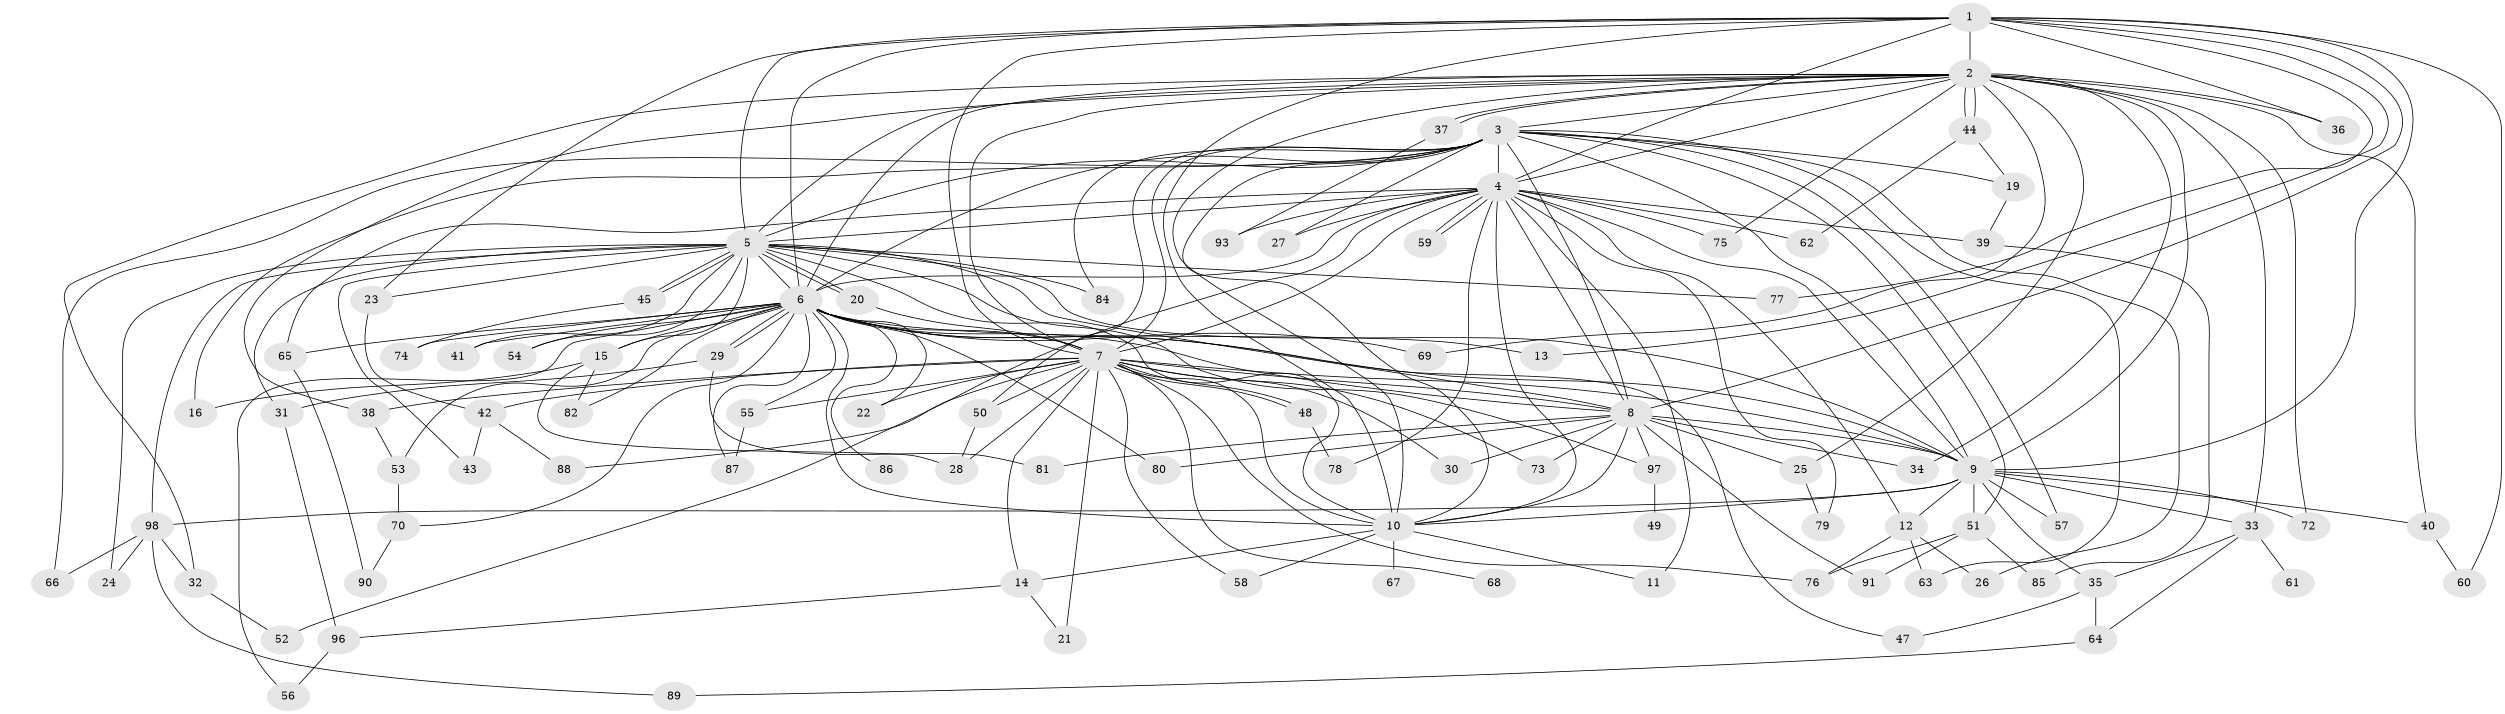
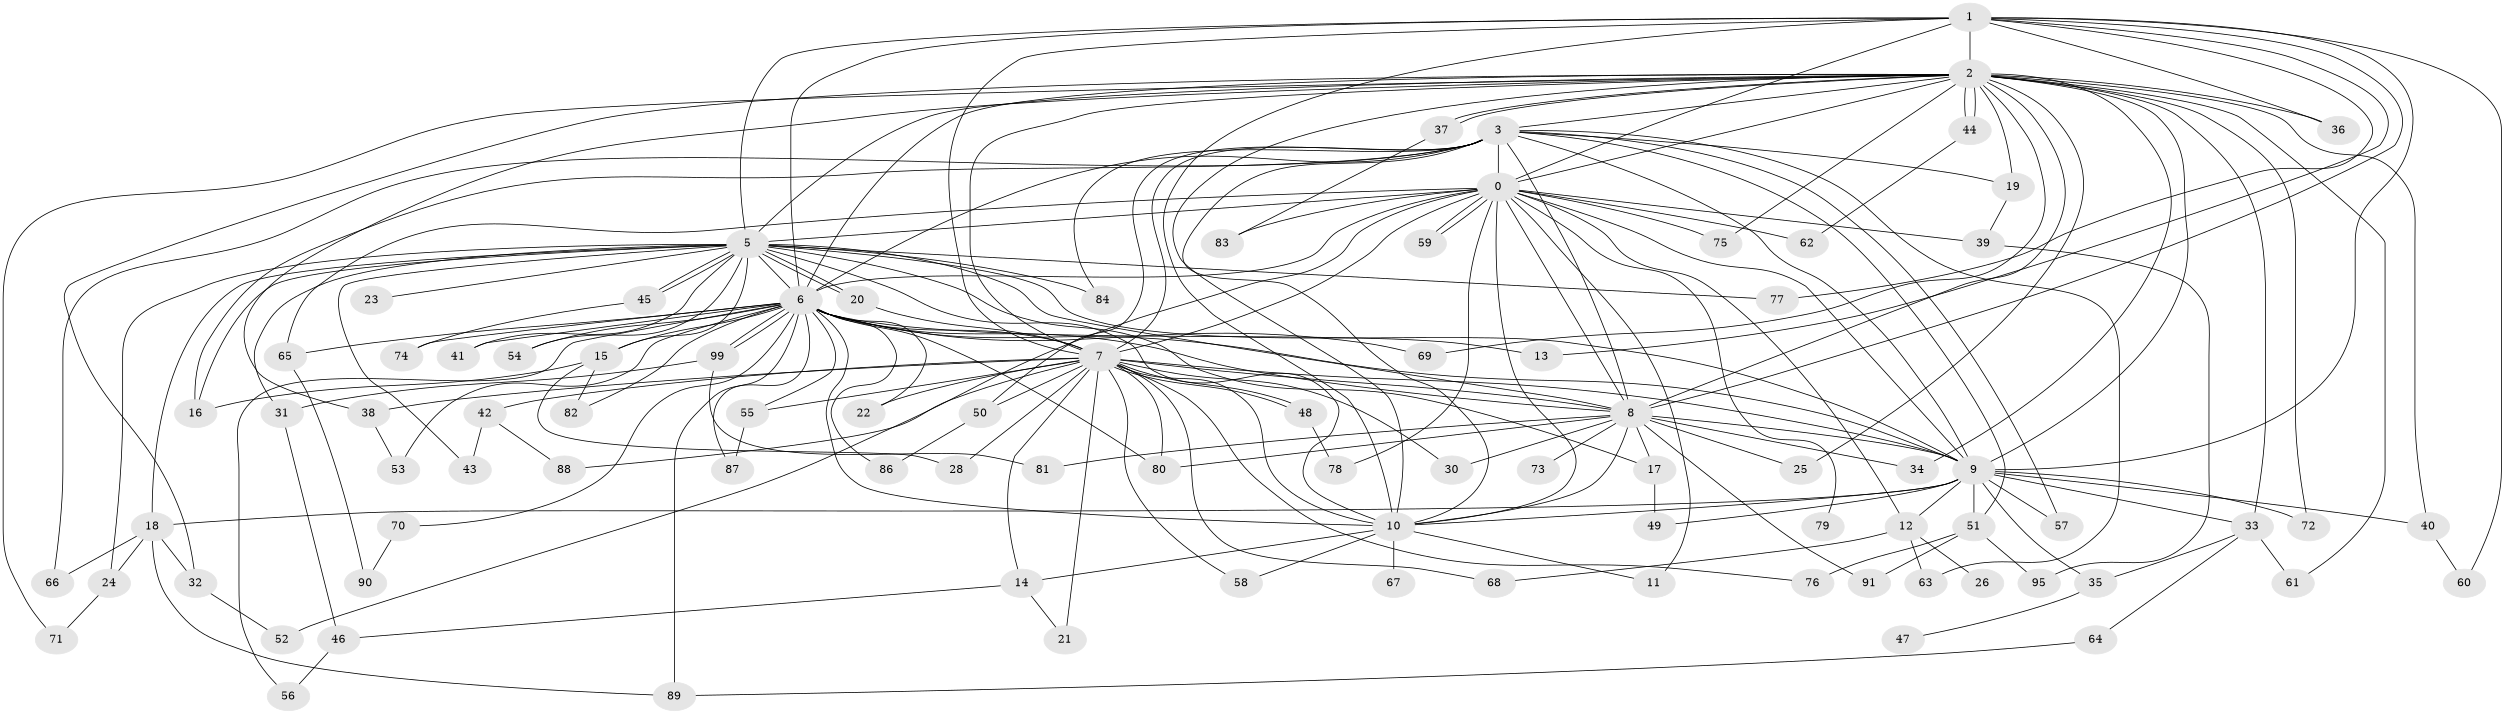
edge "1" -- "23": removed
edge "44" -- "19": now "2" -- "19"
edge "3" -- "5": now "16" -- "5"
node "4": label "4" -> "0"
edge "2" -- "61": added
node "93": label "93" -> "83"
node "27": removed
edge "3" -- "26": removed
edge "2" -- "8": added
node "29": label "29" -> "99"
edge "23" -- "42": removed
edge "6" -- "47": now "6" -- "89"
edge "7" -- "73": now "7" -- "80"
edge "50" -- "28": now "50" -- "86"
node "97": label "97" -> "17"
edge "25" -- "79": removed
edge "53" -- "70": removed
edge "9" -- "49": added
node "98": label "98" -> "18"
edge "12" -- "76": now "12" -- "68"
node "85": label "85" -> "95"
edge "35" -- "64": removed
node "71": added
node "96": label "96" -> "46"
